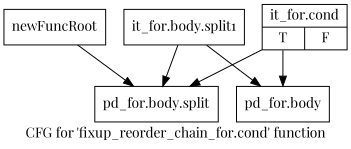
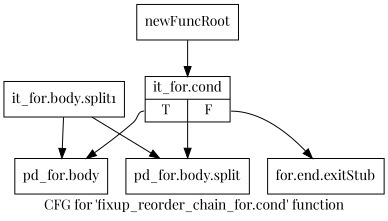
edge "newFuncRoot" -> "pd_for.body.split": now "newFuncRoot" -> "it_for.cond"
node "for.end.exitStub": added
